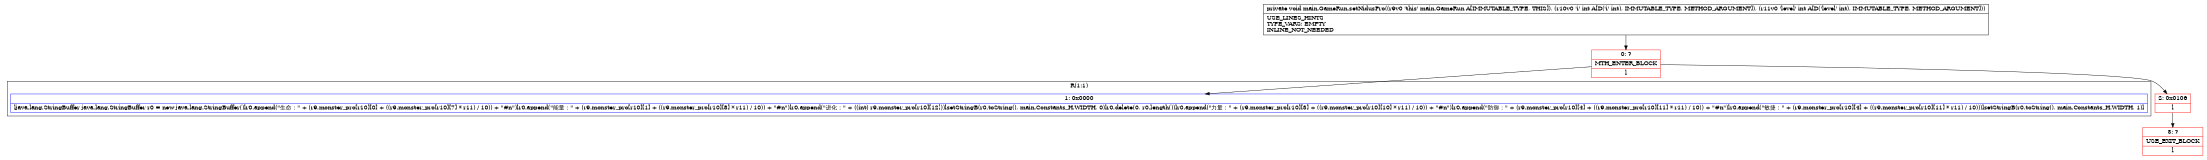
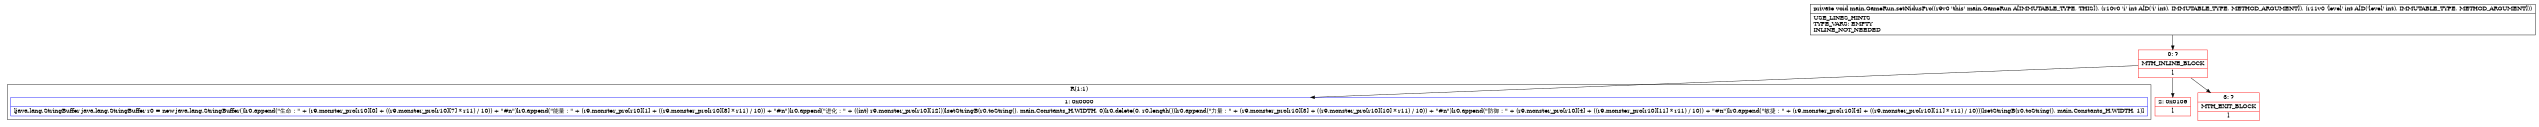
node "0: ?": text "MTH_ENTER_BLOCK" -> "MTH_INLINE_BLOCK"
edge "2: 0x0106" -> "3: ?": now "0: ?" -> "3: ?"
node "3: ?": text "USE_EXIT_BLOCK" -> "MTH_EXIT_BLOCK"
